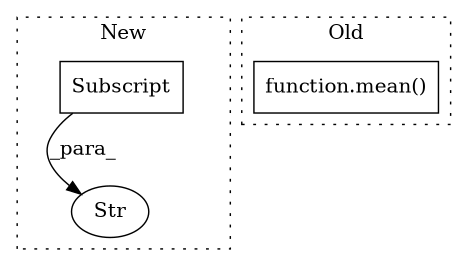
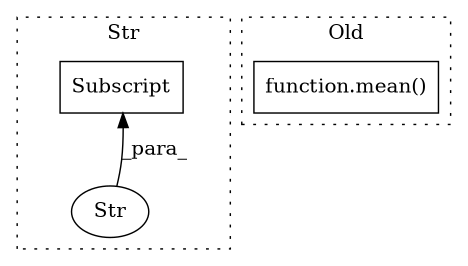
cluster "New": label "New" -> "Str"
edge "Subscript" -> "Str": reversed
